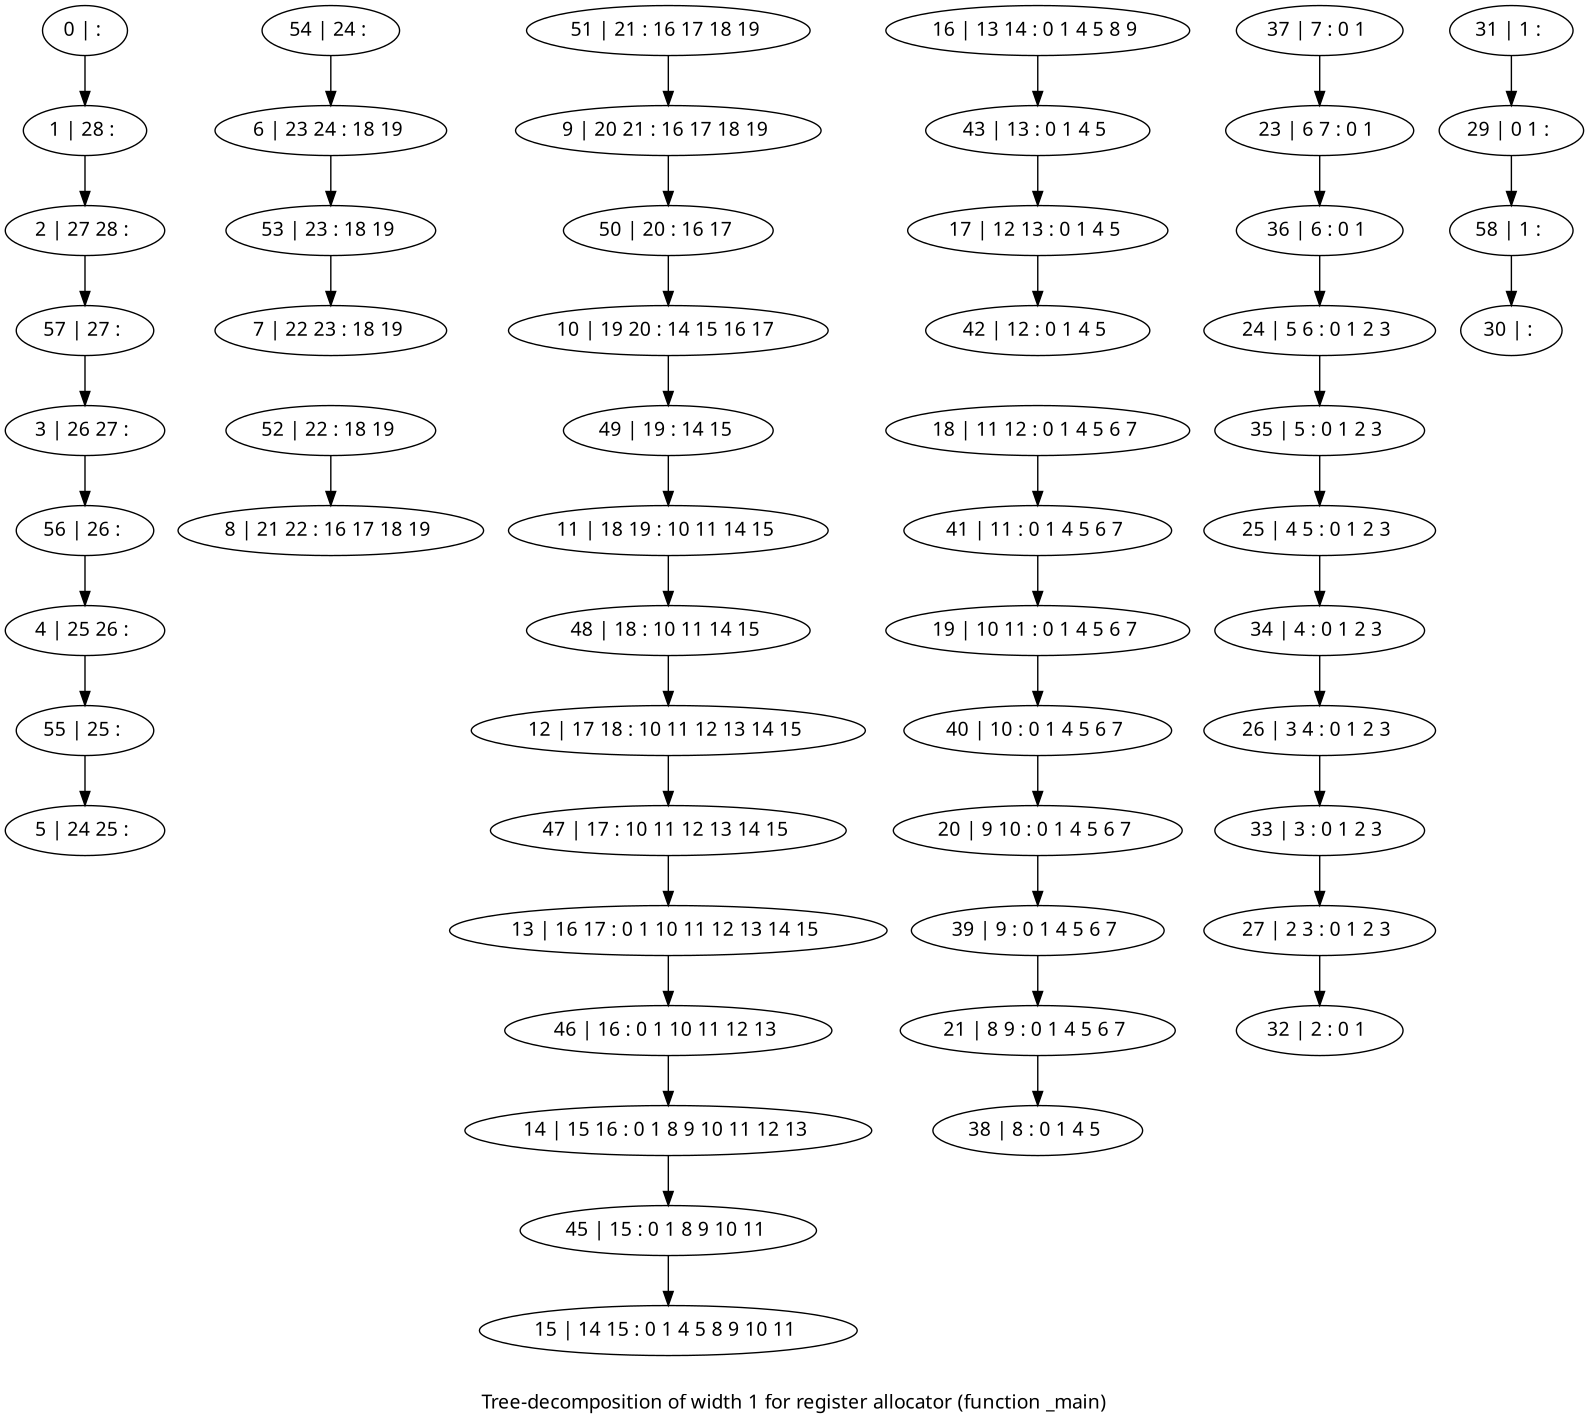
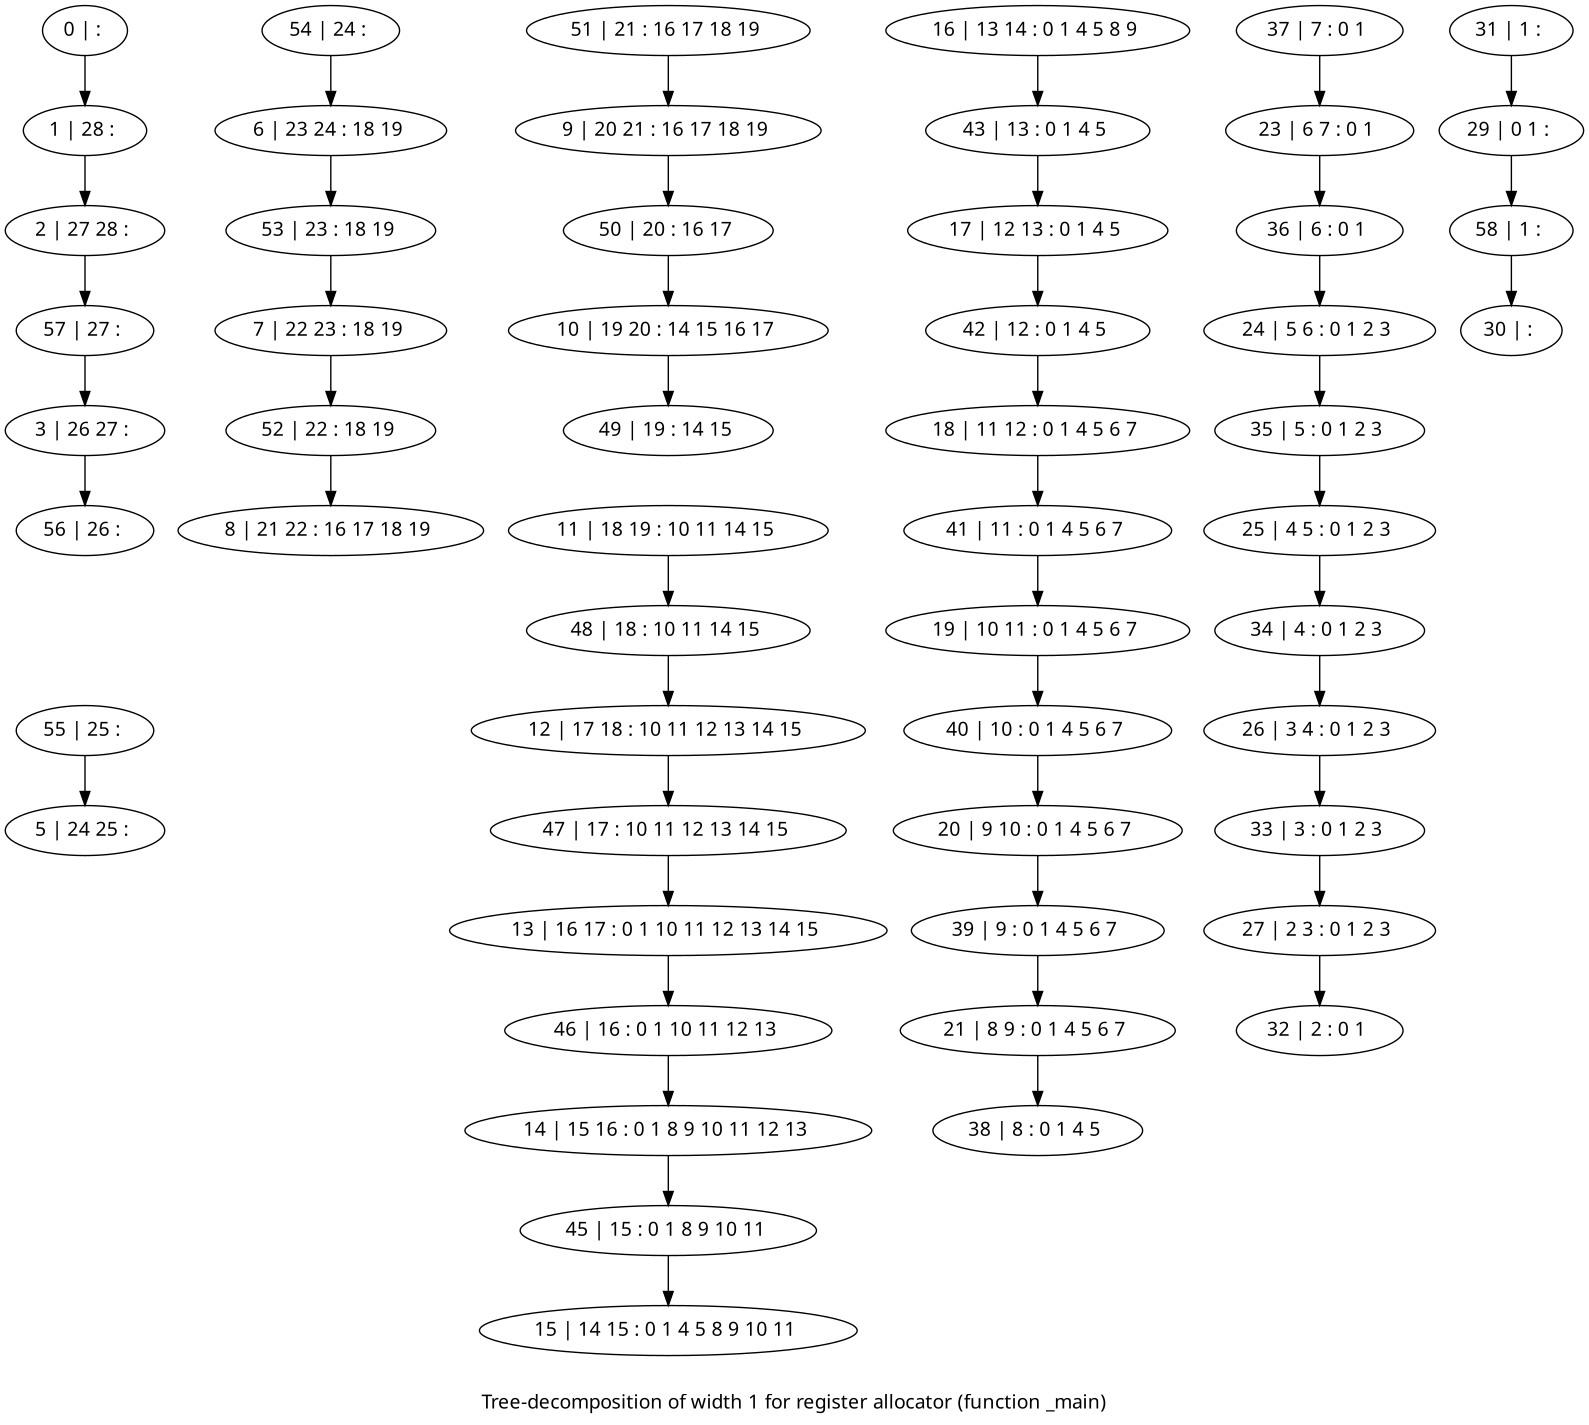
edge "7 | 22 23 : 18 19" -> "52 | 22 : 18 19": added
edge "42 | 12 : 0 1 4 5" -> "18 | 11 12 : 0 1 4 5 6 7": added
edge "49 | 19 : 14 15" -> "11 | 18 19 : 10 11 14 15": removed
node "4 | 25 26 :": removed
